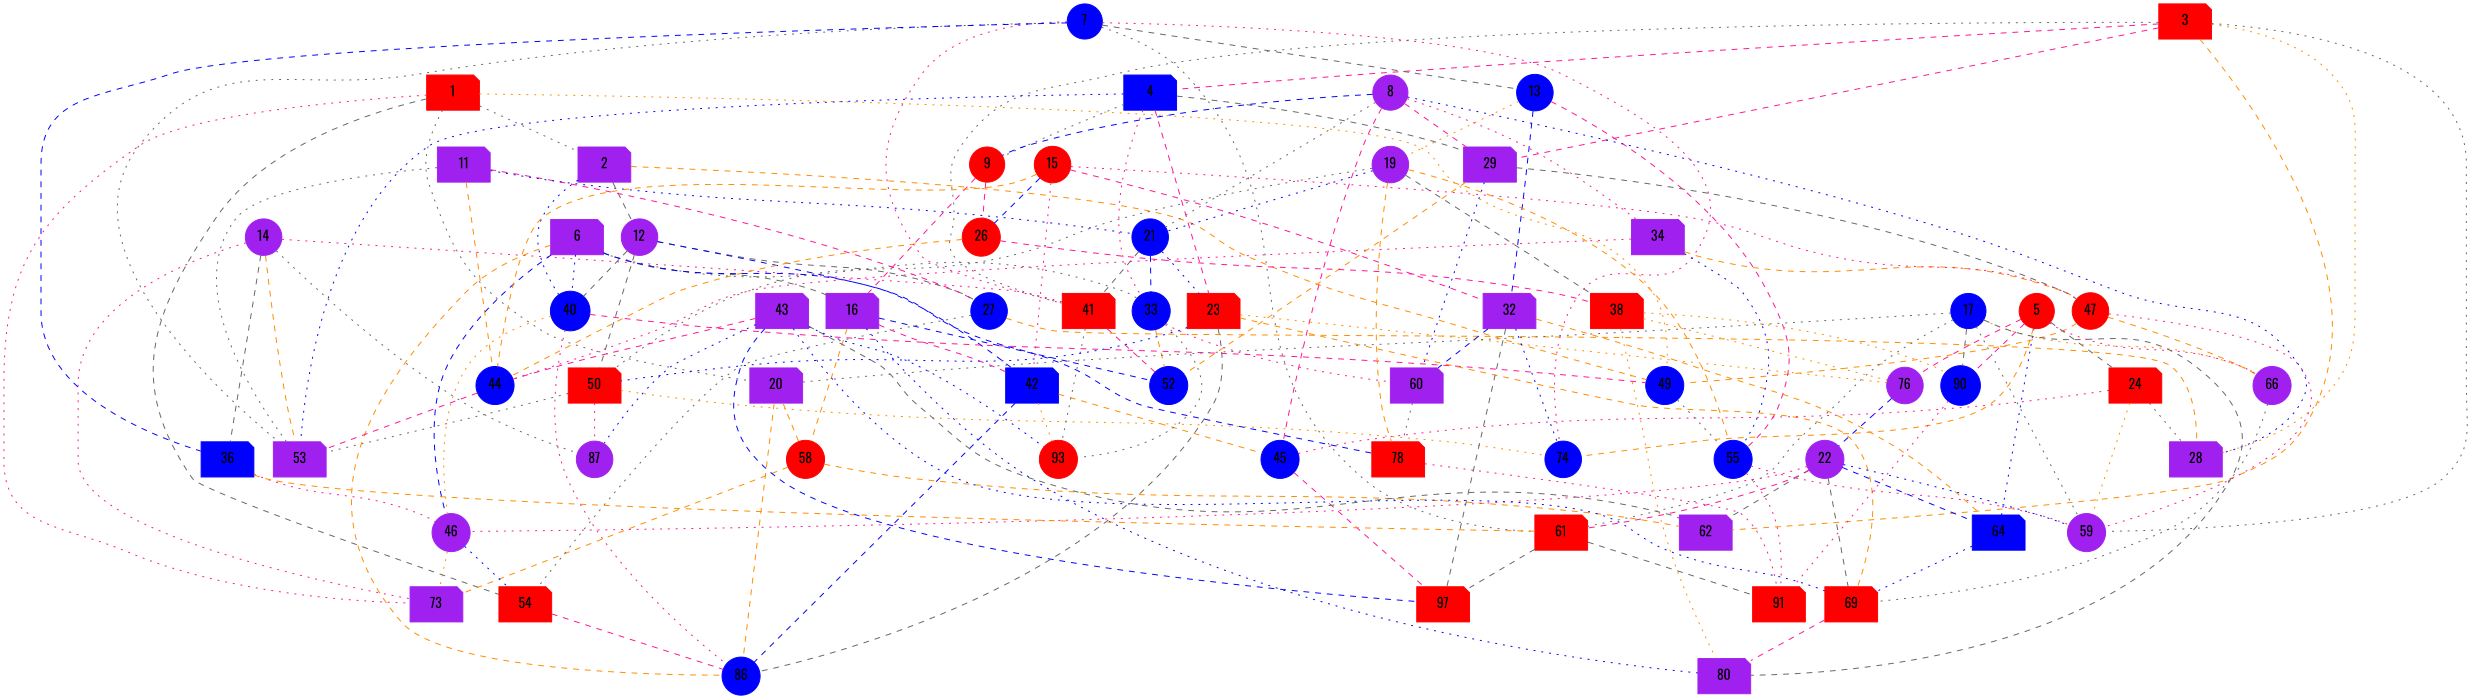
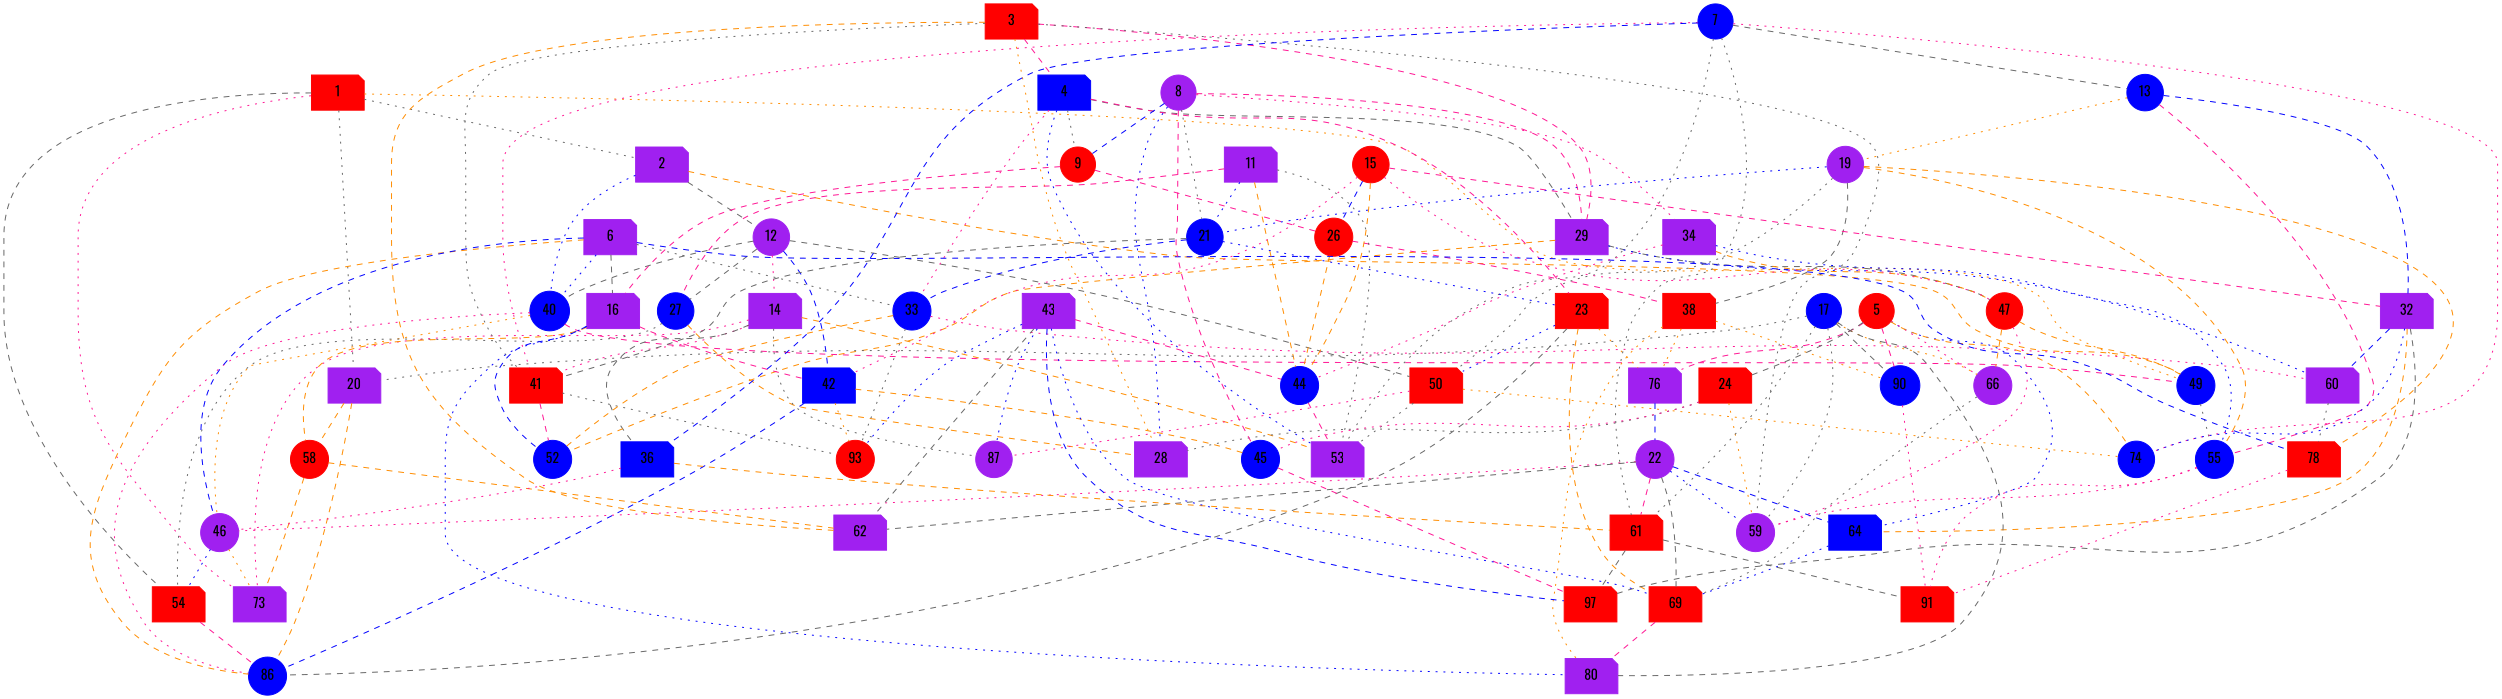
node "14": shape circle -> note
edge "12" -- "14": added
node "76": shape circle -> note
